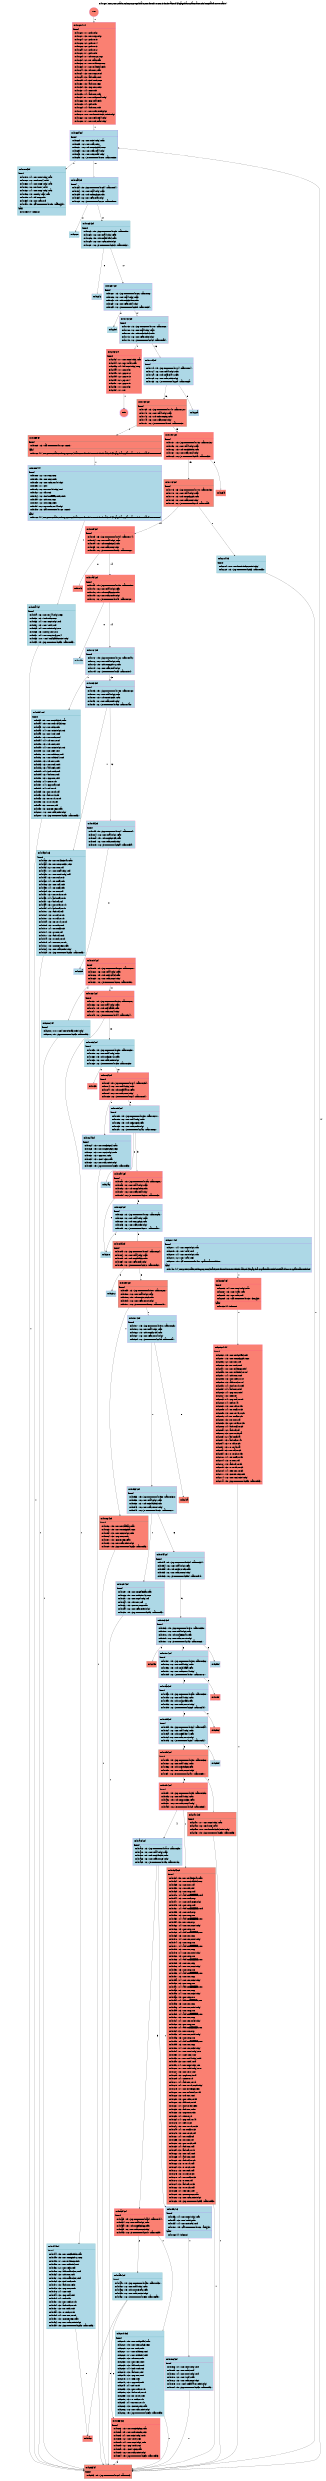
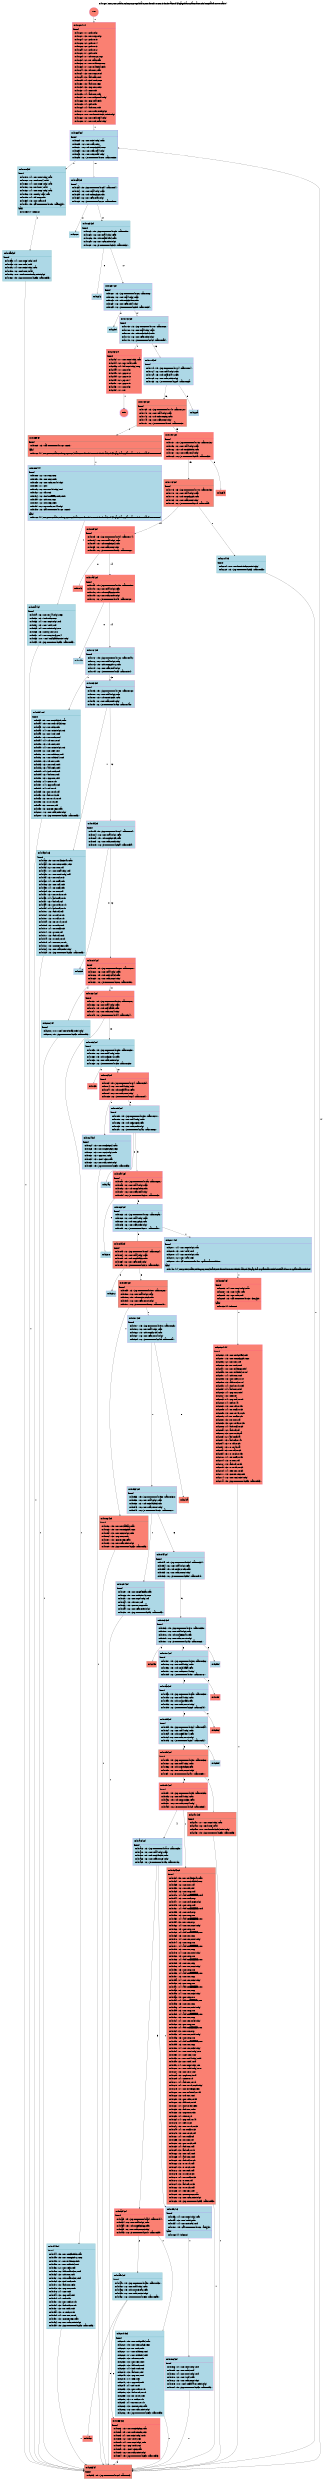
node "0x401ea5 [32]": added
edge "0x4017ff [28]" -> "0x40181b [28]": added, label "12"
edge "0x4018c3 [28]" -> "0x402318": now "0x4018c3 [28]" -> "0x402071 [18]"
edge "0x401f44 [91]" -> "0x401a67": now "0x401f44 [91]" -> "0x4025f3 [5]"
